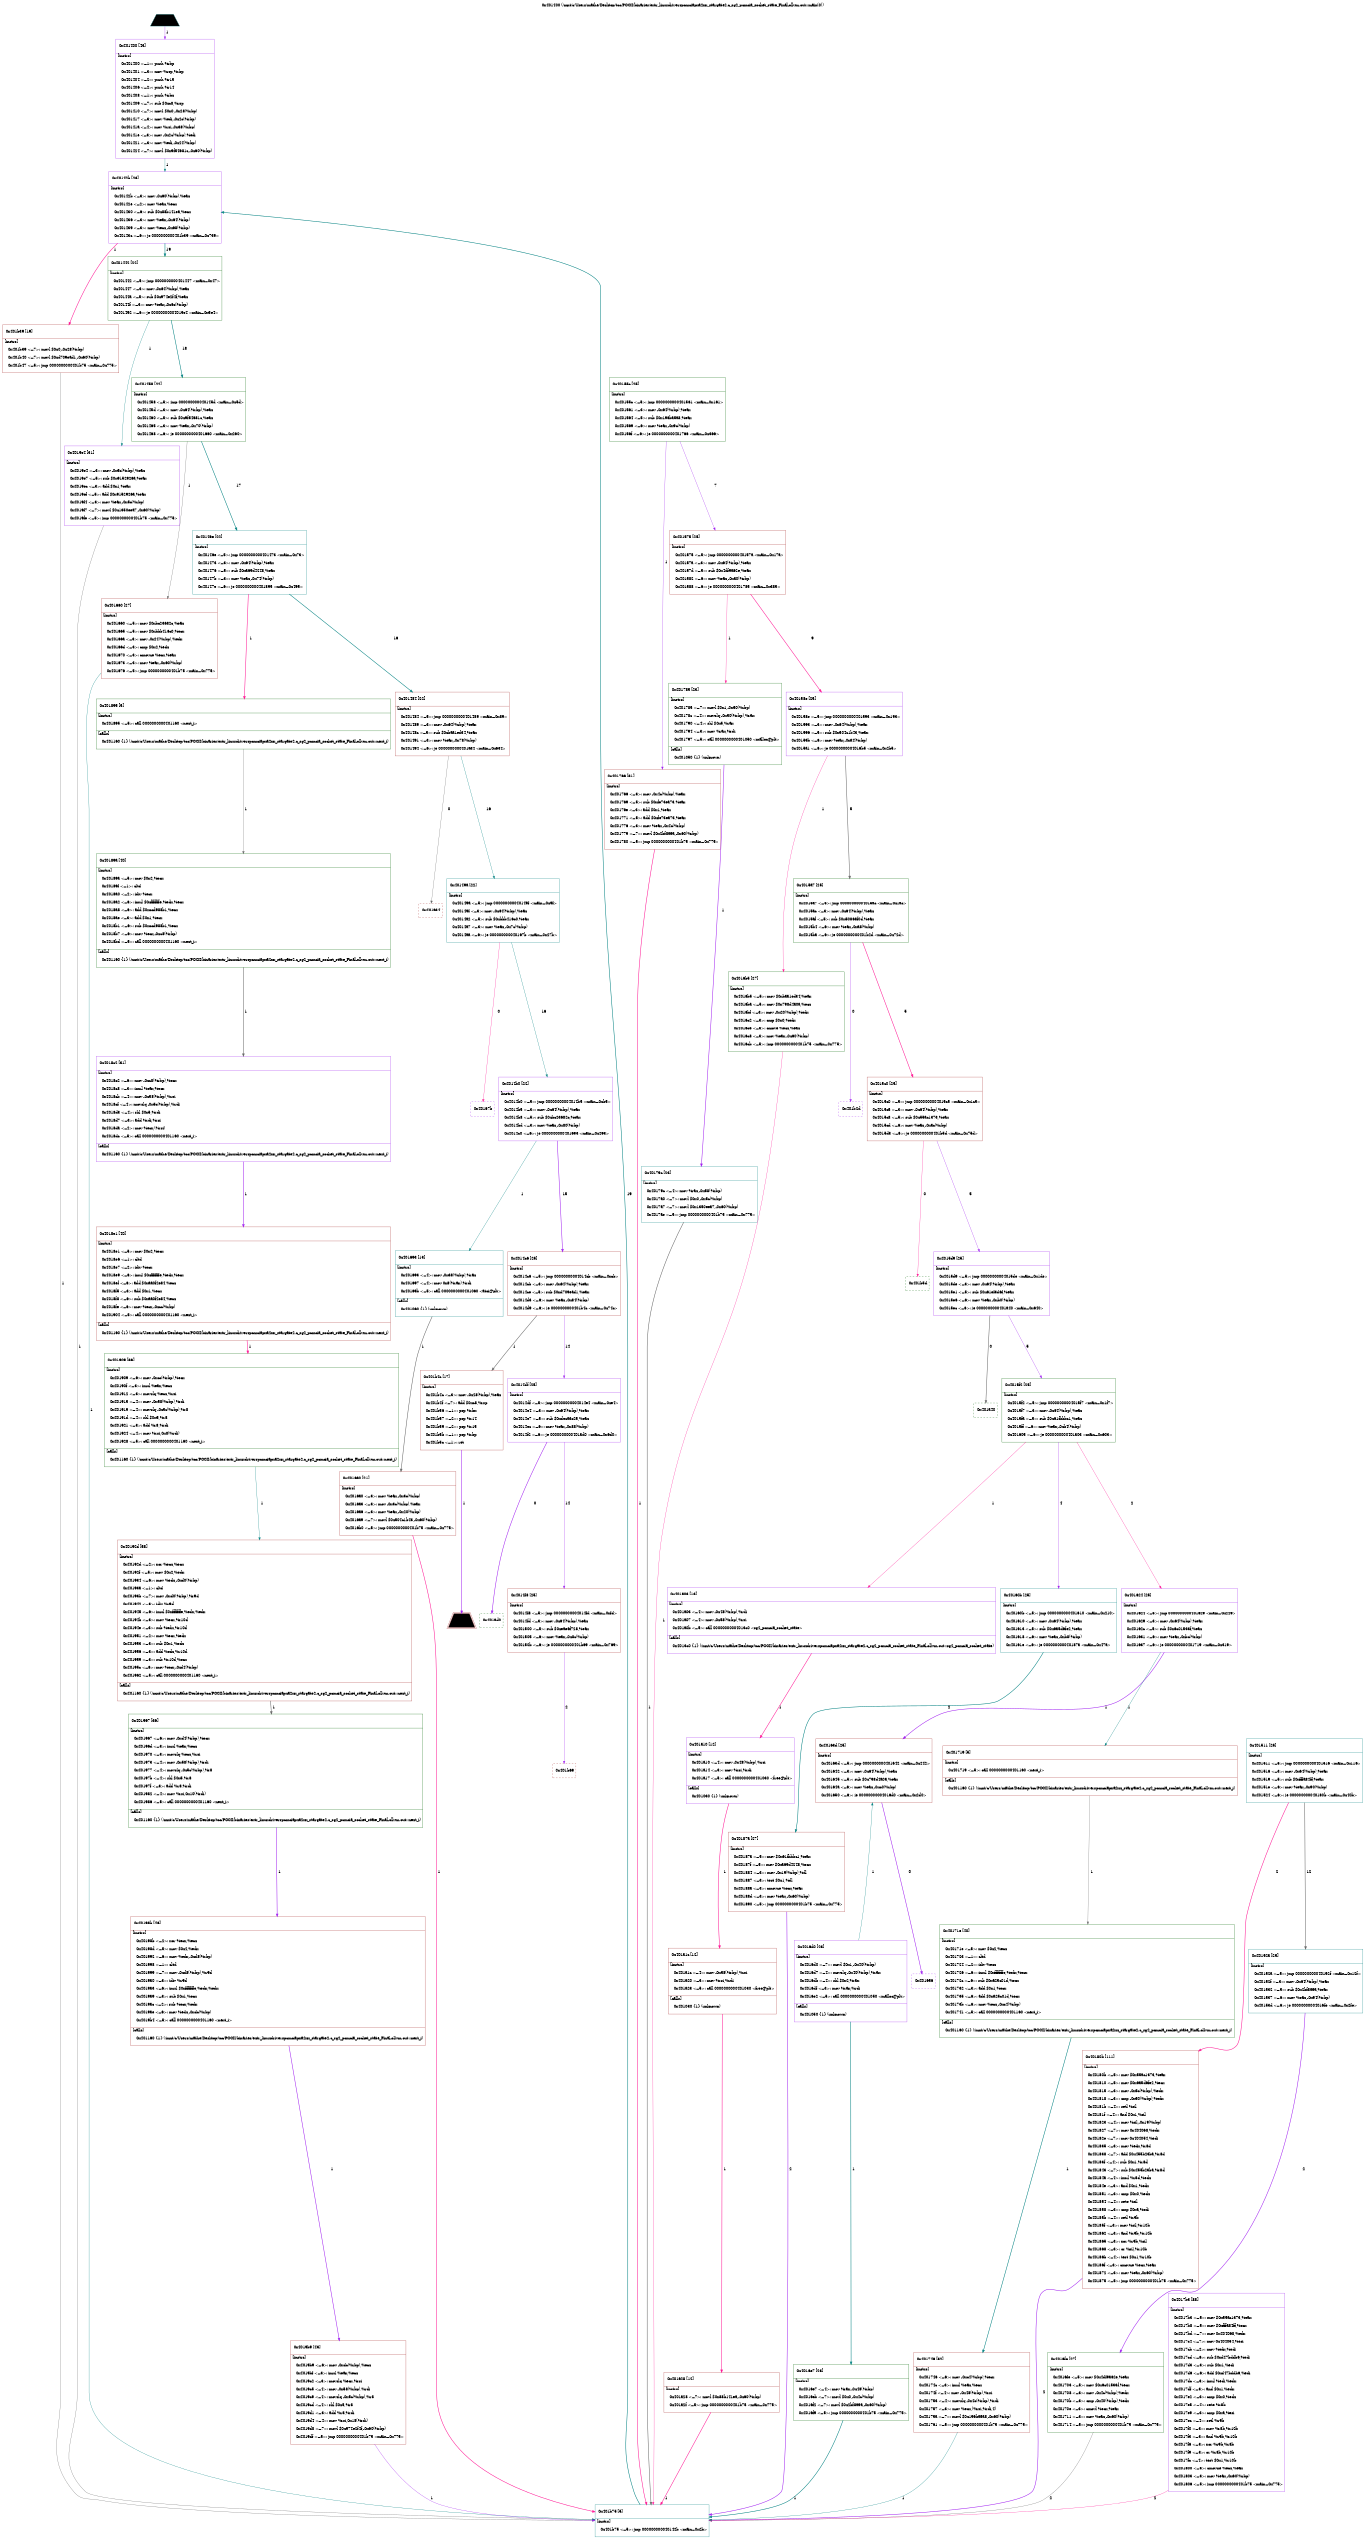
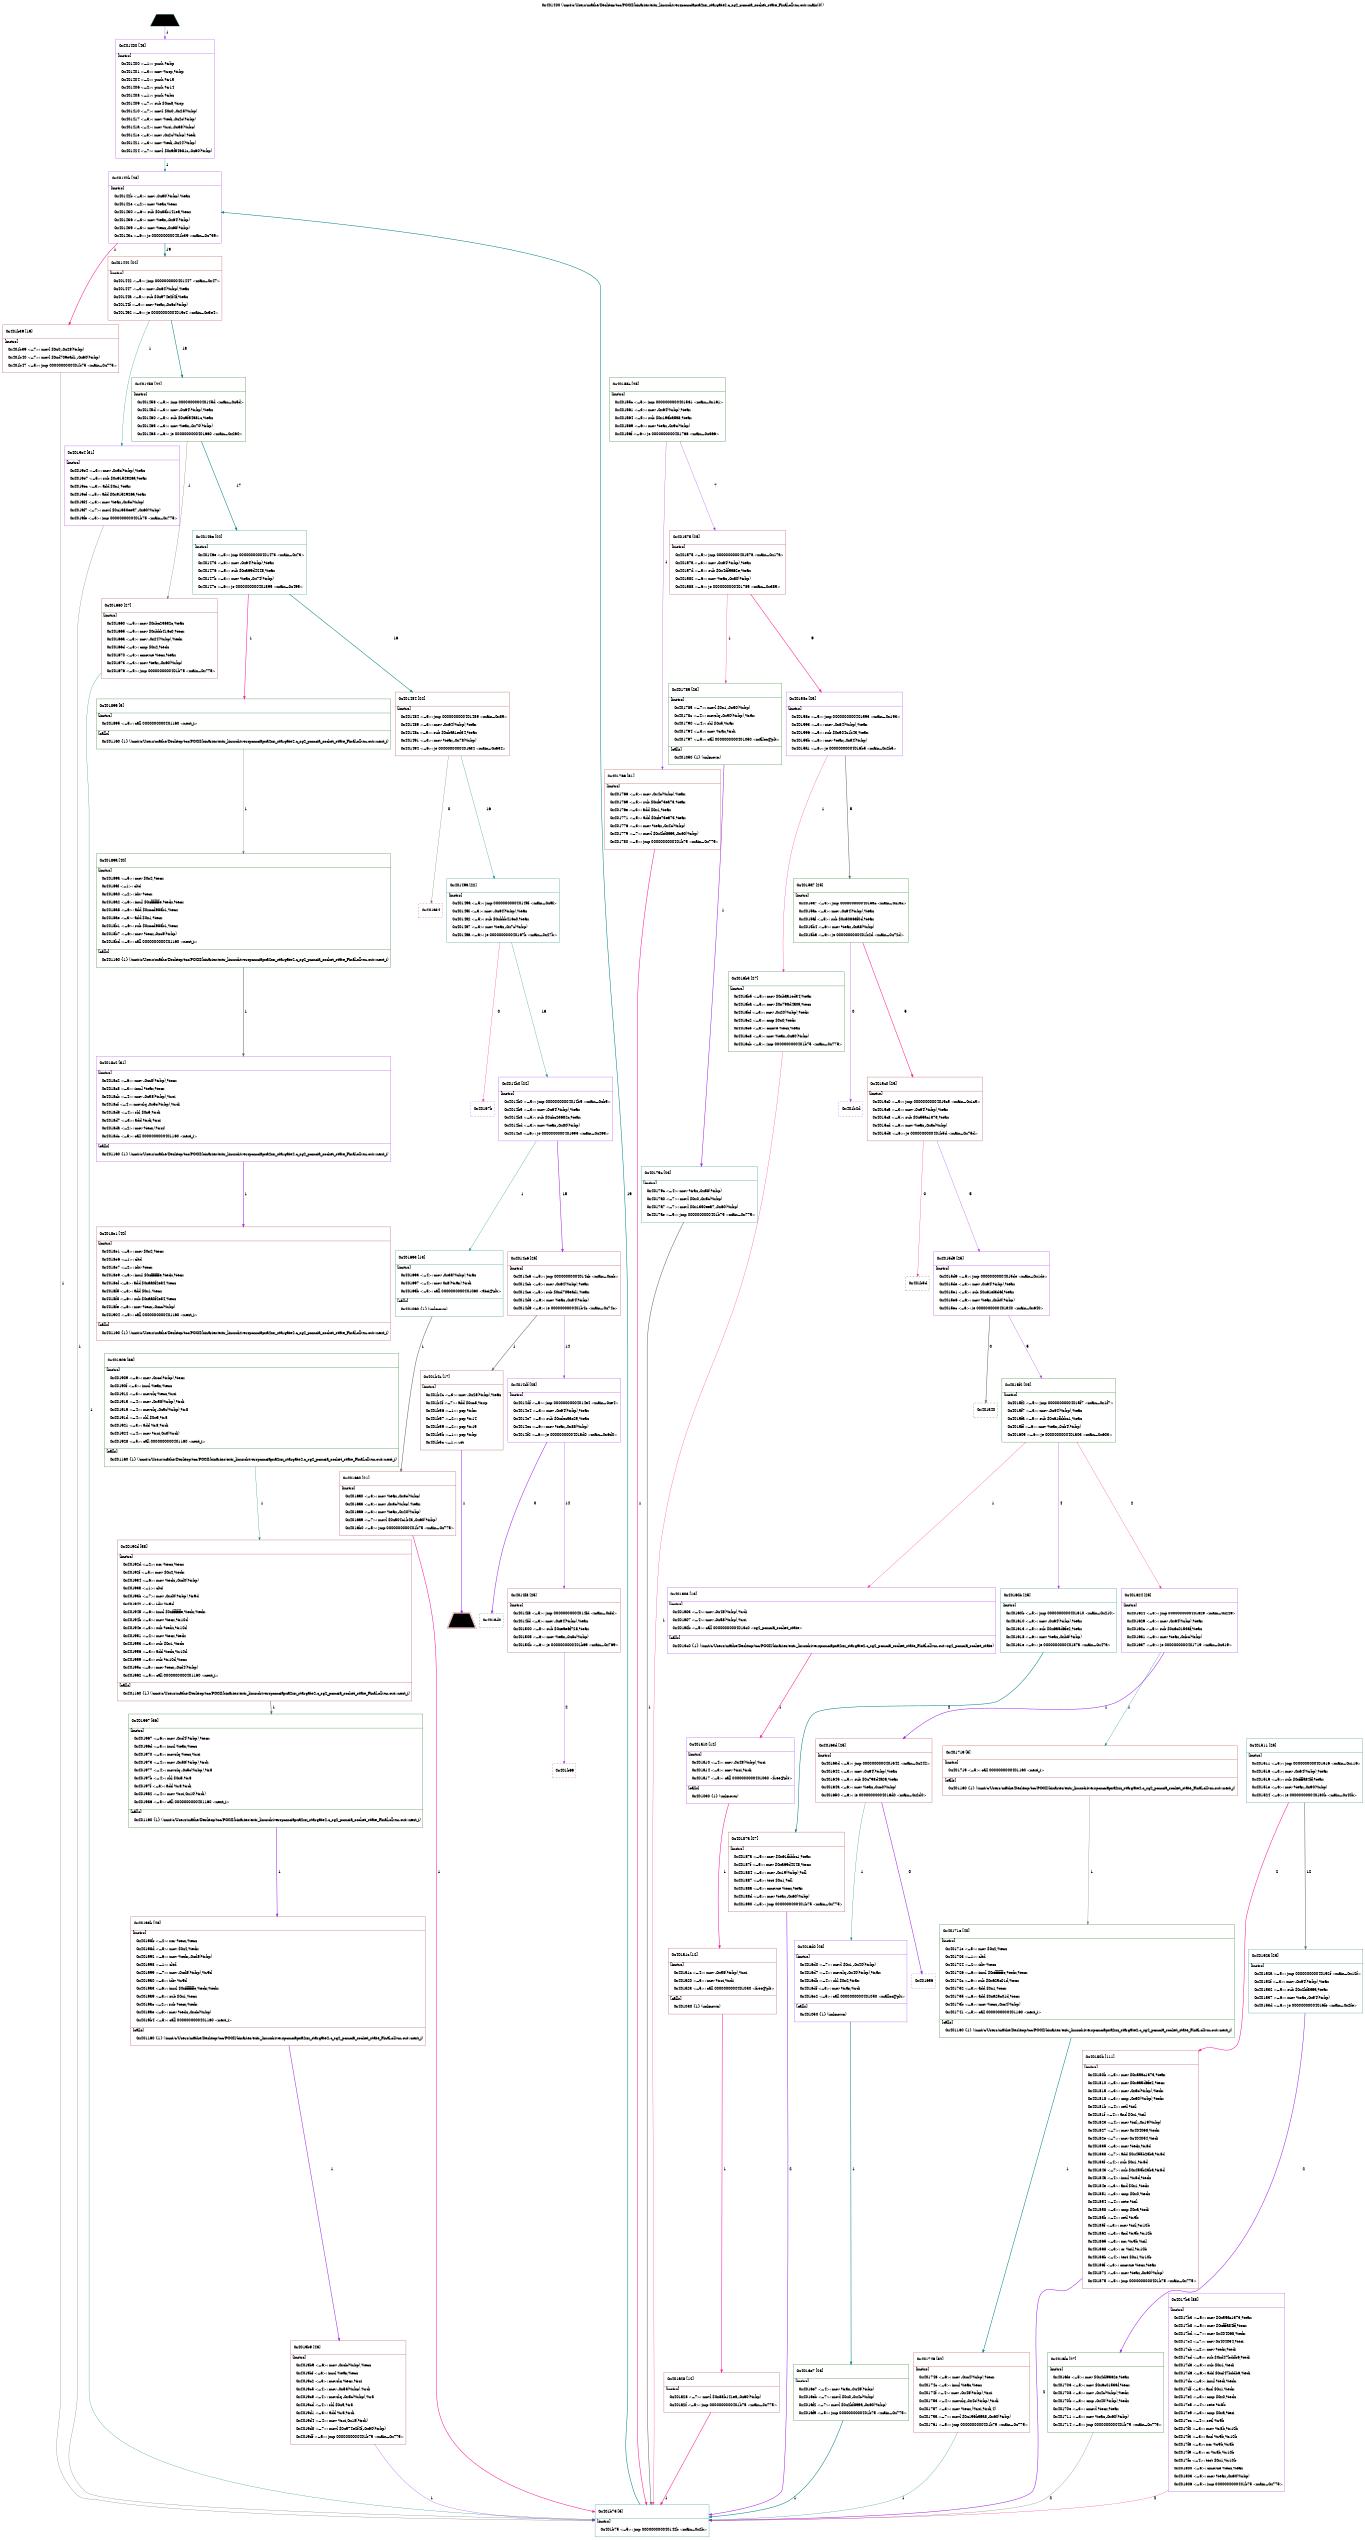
node "0x401442 [22]": color darkgreen -> brown
edge "0x4018e1 [40]" -> "0x401909 [36]": removed, label "1"
edge "0x4016d0 [23]" -> "0x40163d [25]": reversed
